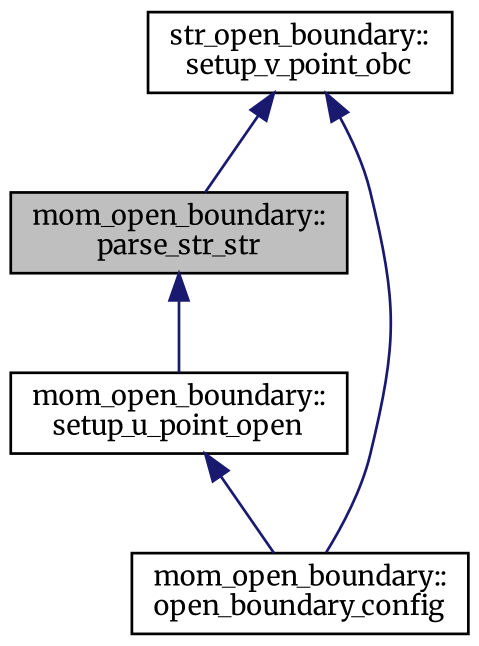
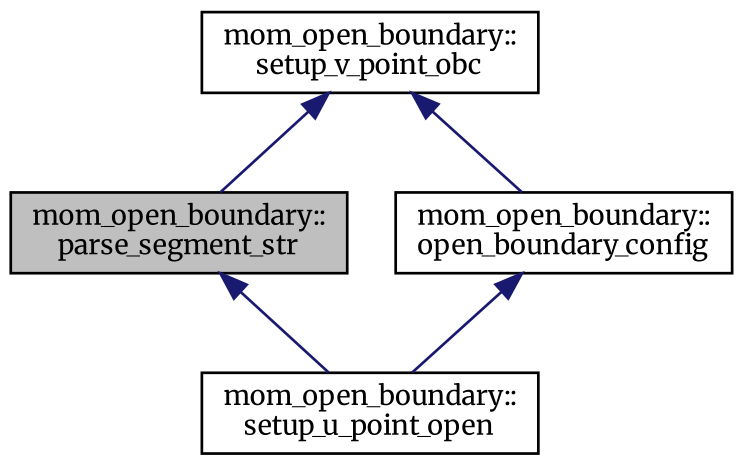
node "str_open_boundary:: setup_v_point_obc": label "str_open_boundary:: setup_v_point_obc" -> "mom_open_boundary:: setup_v_point_obc"
node "mom_open_boundary:: parse_str_str": label "mom_open_boundary:: parse_str_str" -> "mom_open_boundary:: parse_segment_str"
edge "mom_open_boundary:: open_boundary_config" -> "mom_open_boundary:: setup_u_point_open": reversed
